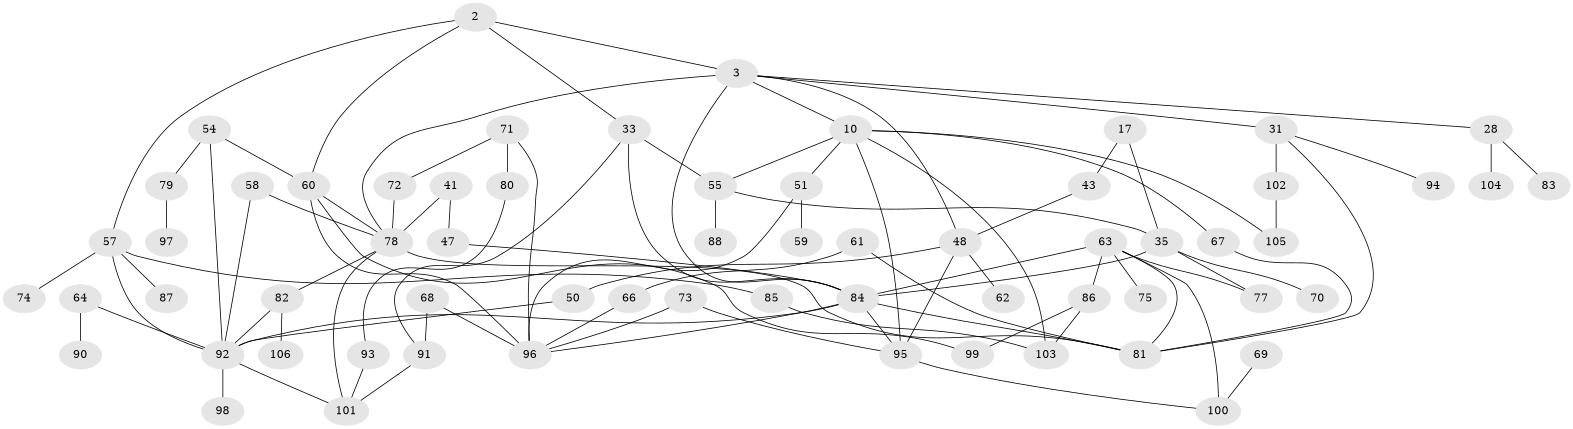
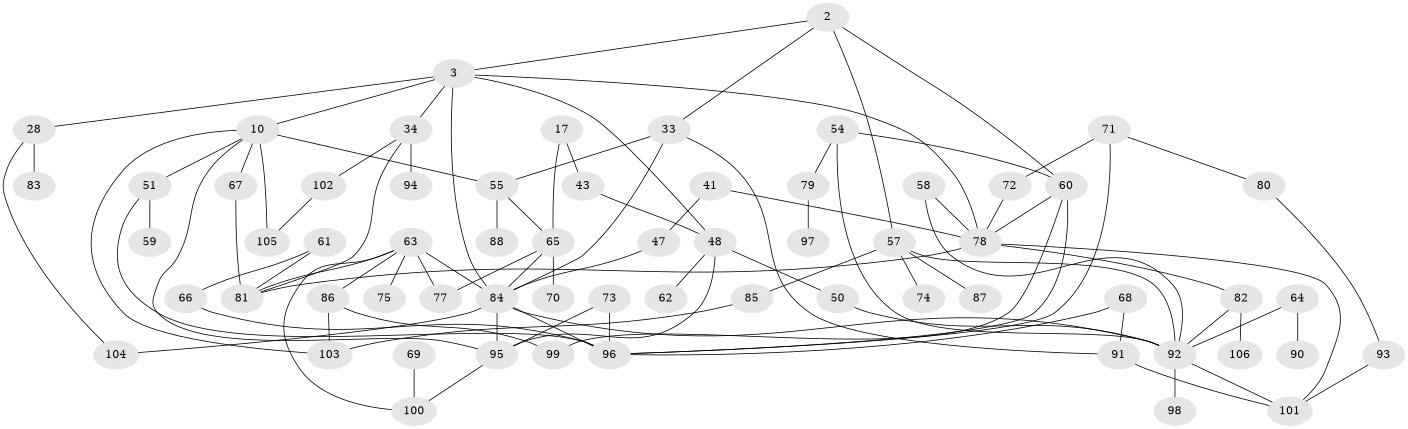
node "31": label "31" -> "34"
node "35": label "35" -> "65"
edge "84" -- "81": now "84" -- "104"
